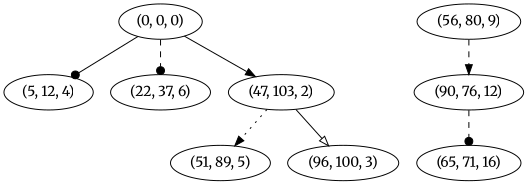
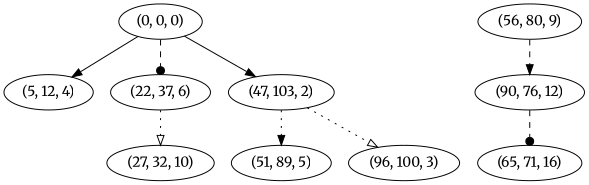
edge "(0, 0, 0)" -> "(5, 12, 4)": arrowhead dot -> normal
edge "(47, 103, 2)" -> "(96, 100, 3)": style solid -> dotted
node "(27, 32, 10)": added
